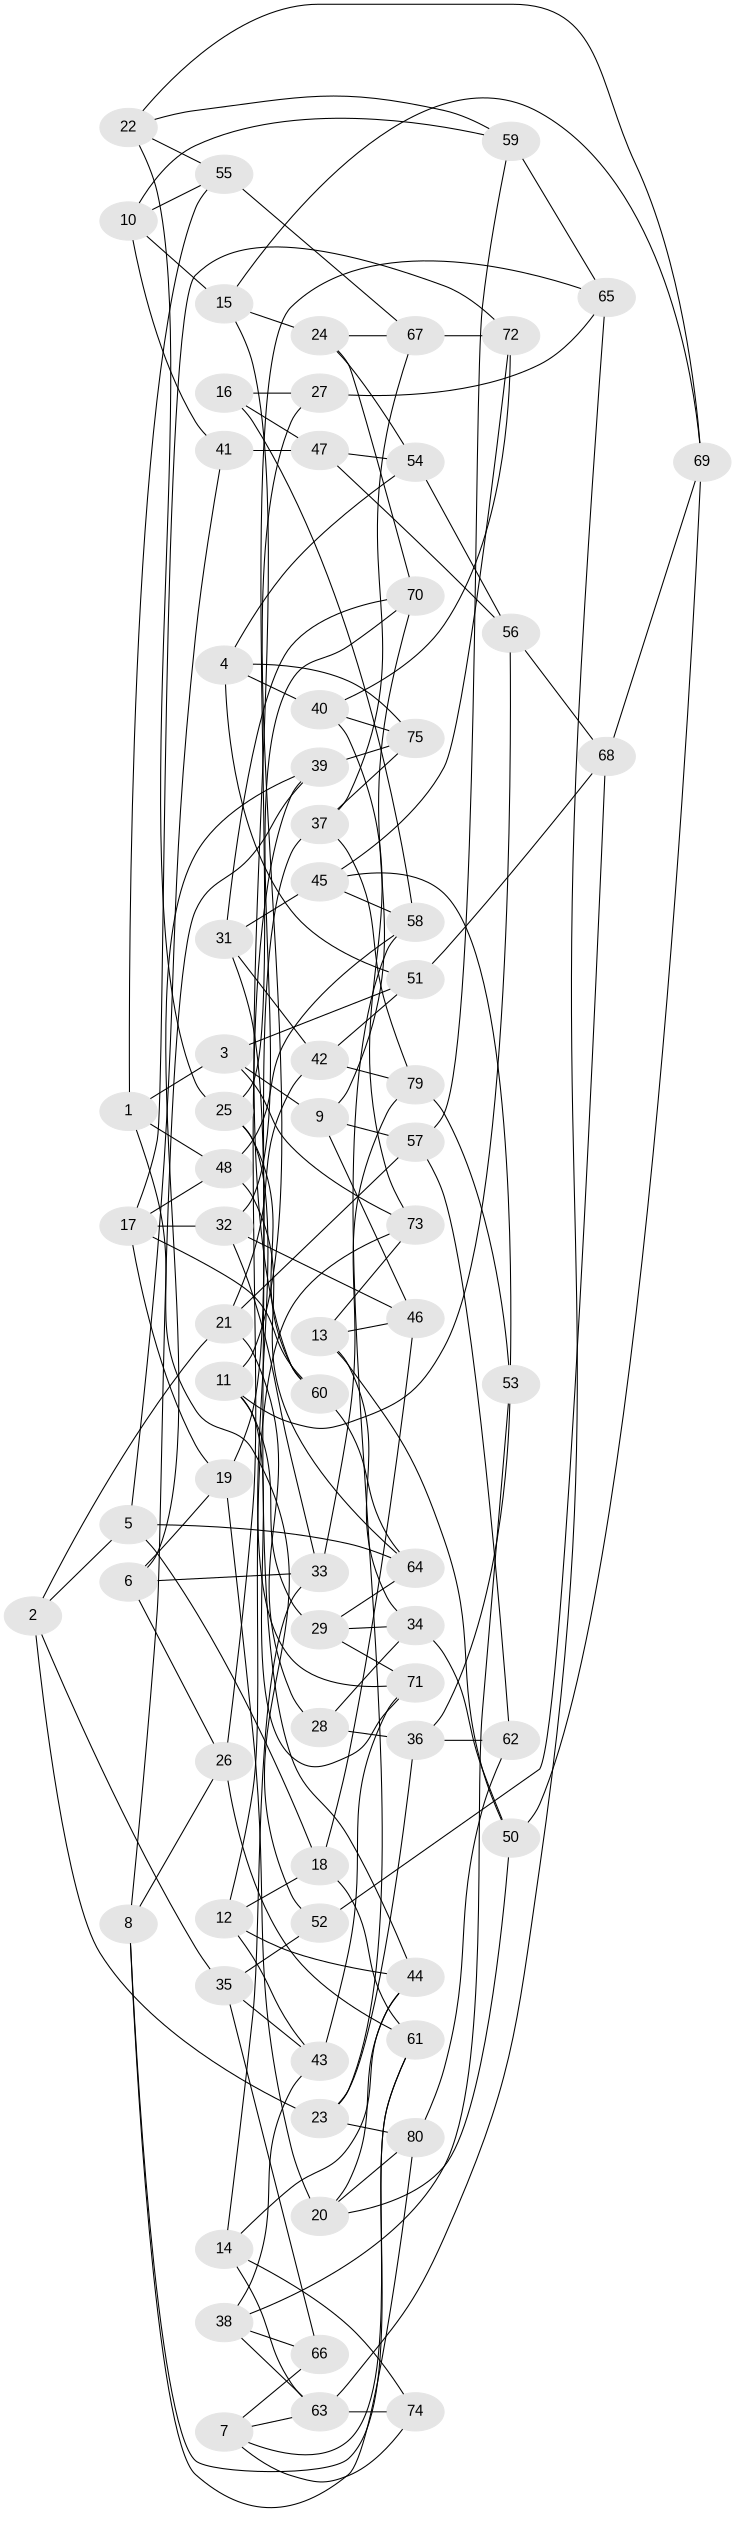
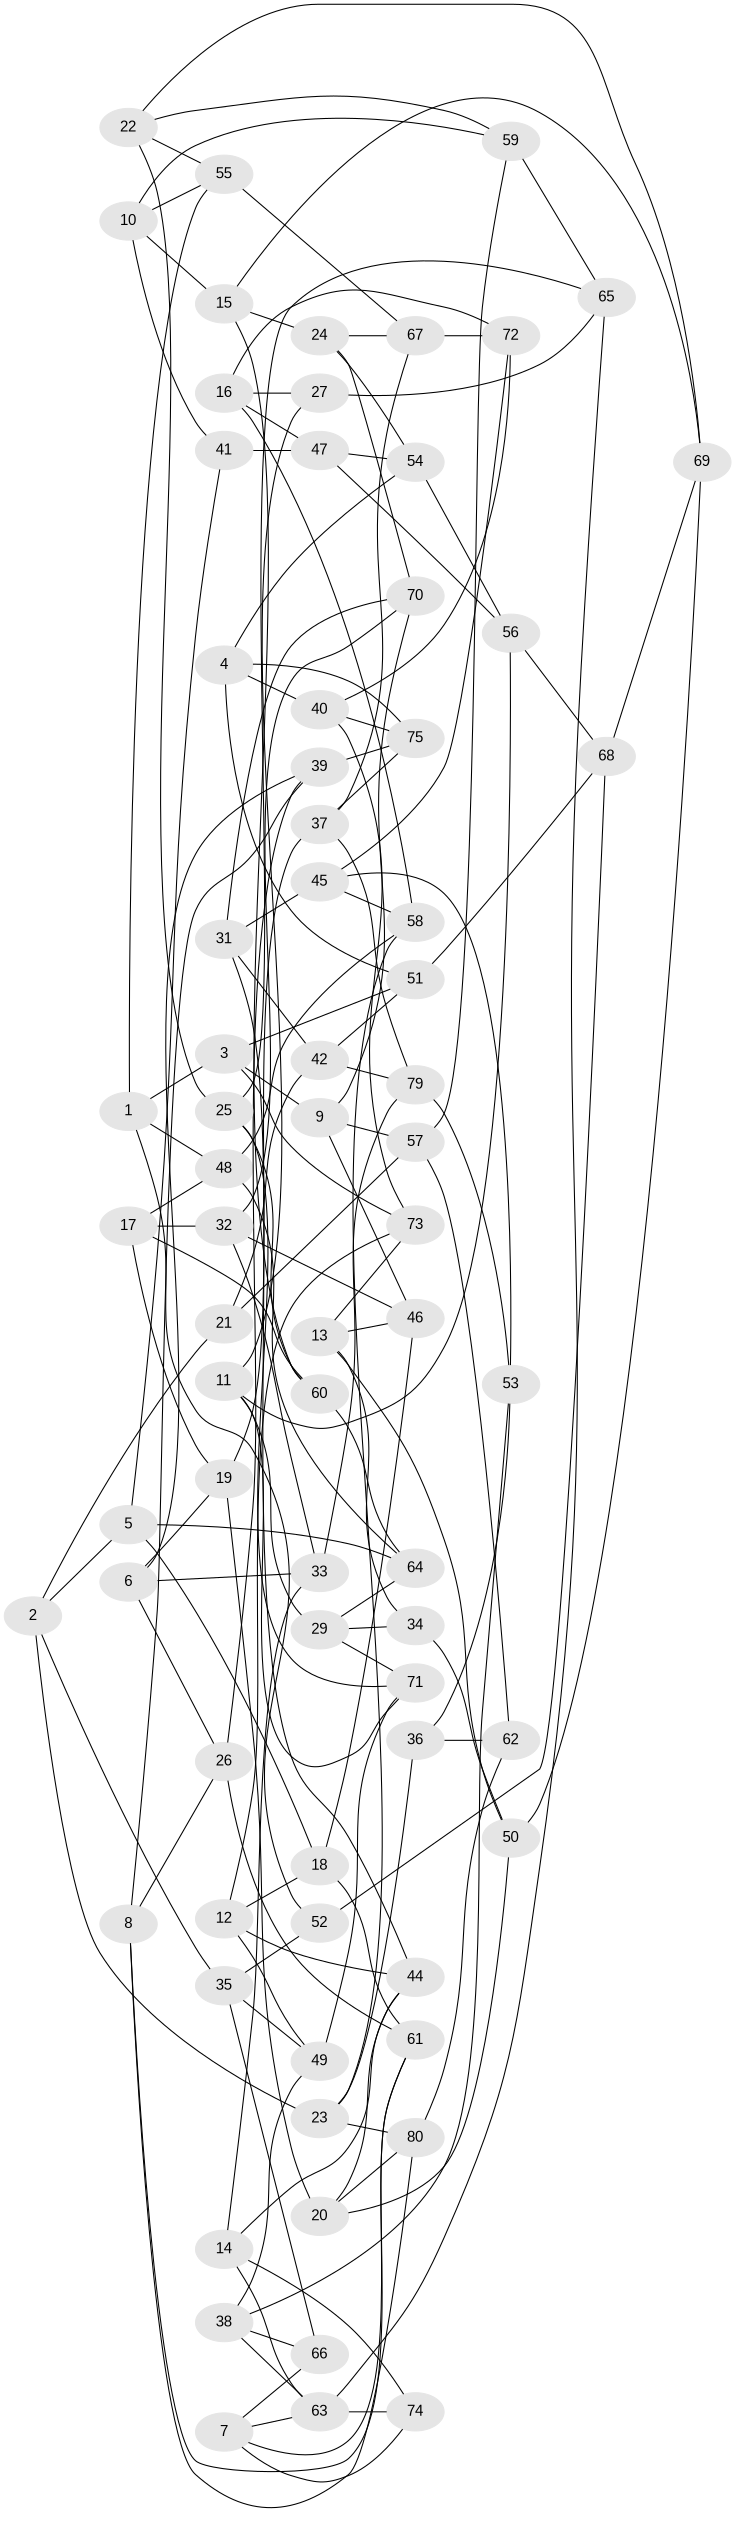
edge "72" -- "17": now "72" -- "16"
node "28": removed
node "43": label "43" -> "49"
